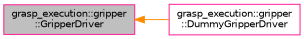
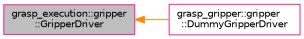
node "grasp_execution::gripper ::DummyGripperDriver": label "grasp_execution::gripper ::DummyGripperDriver" -> "grasp_gripper::gripper ::DummyGripperDriver"
